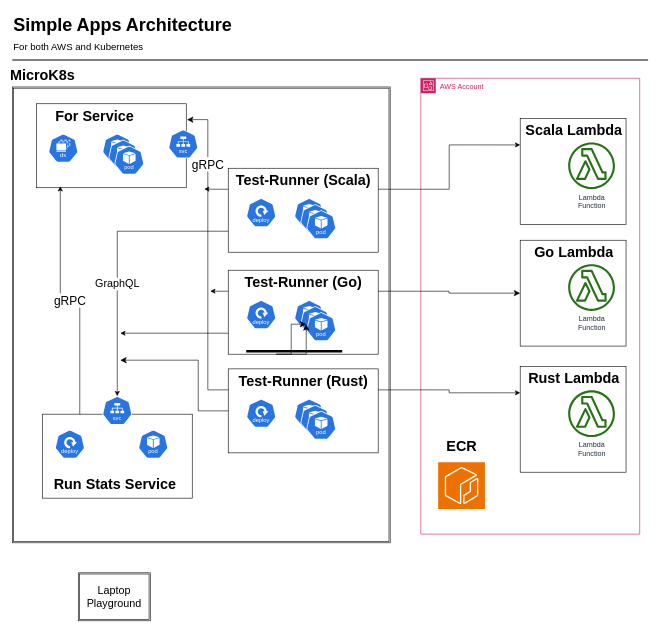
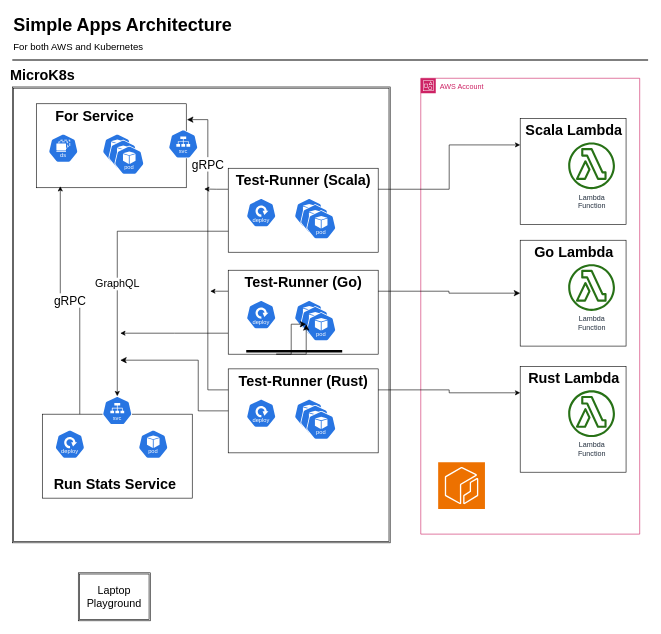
node "ECR": removed
